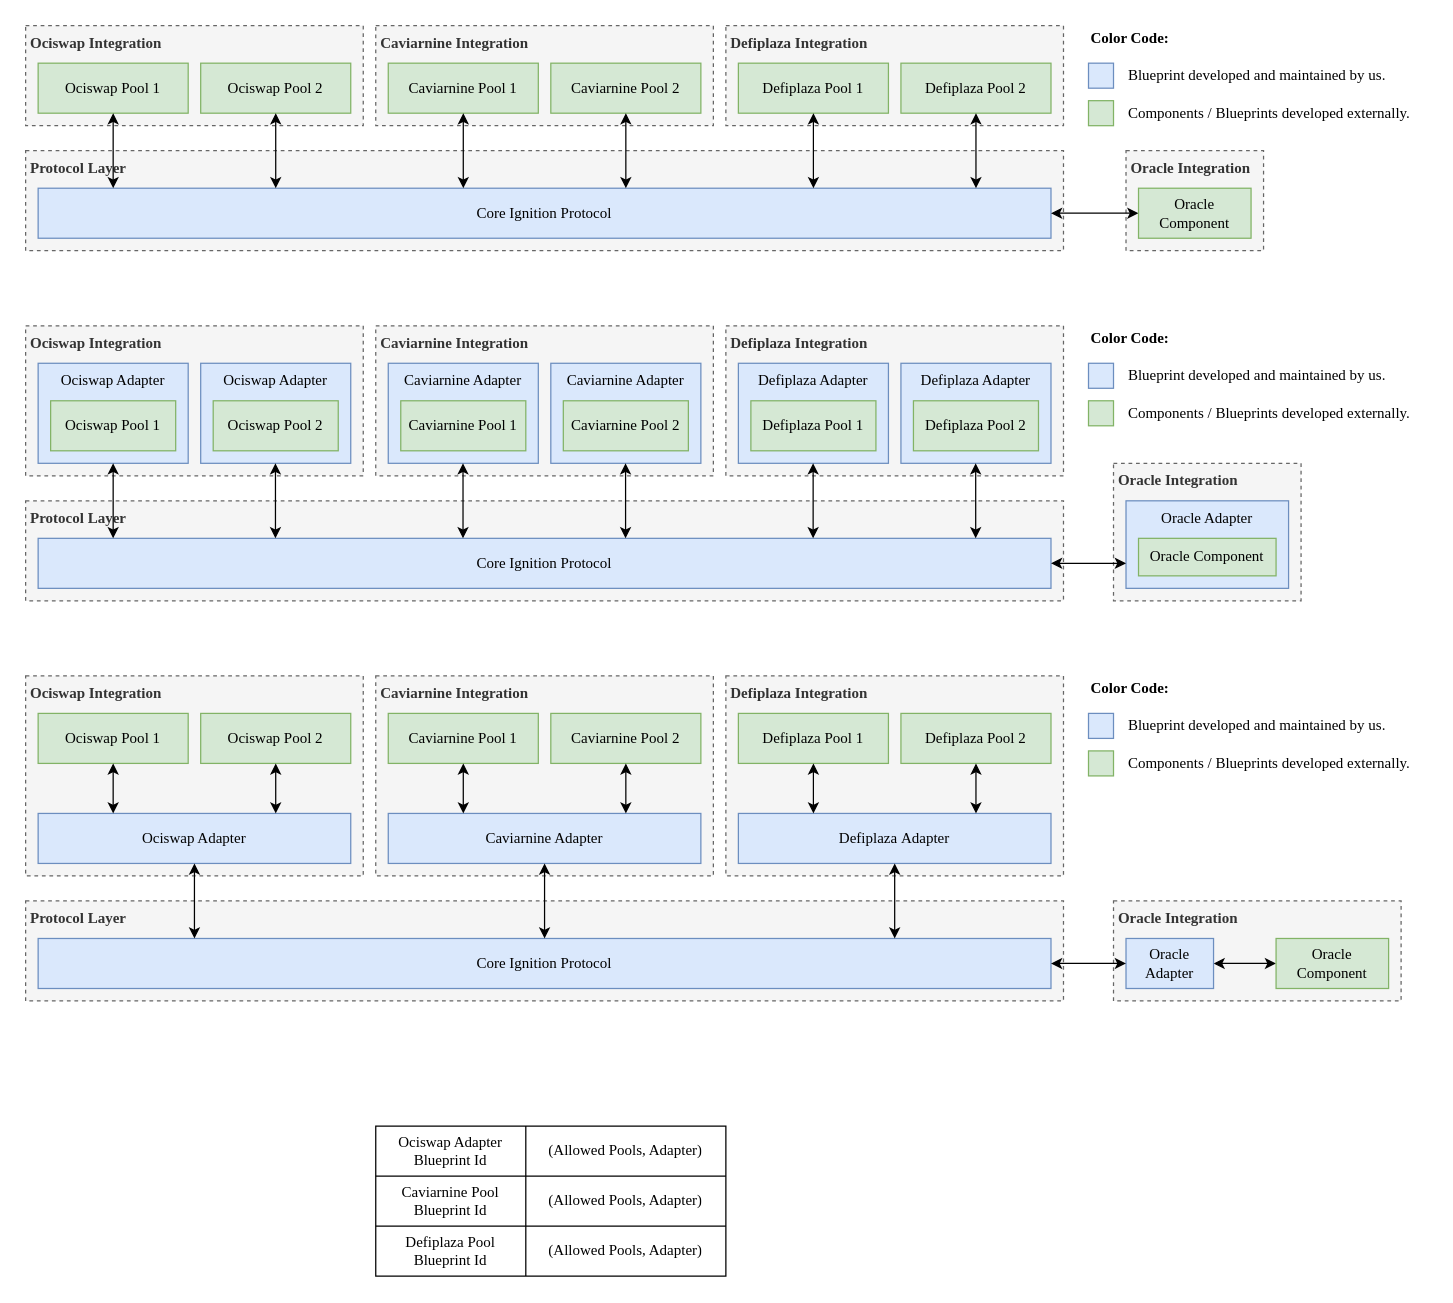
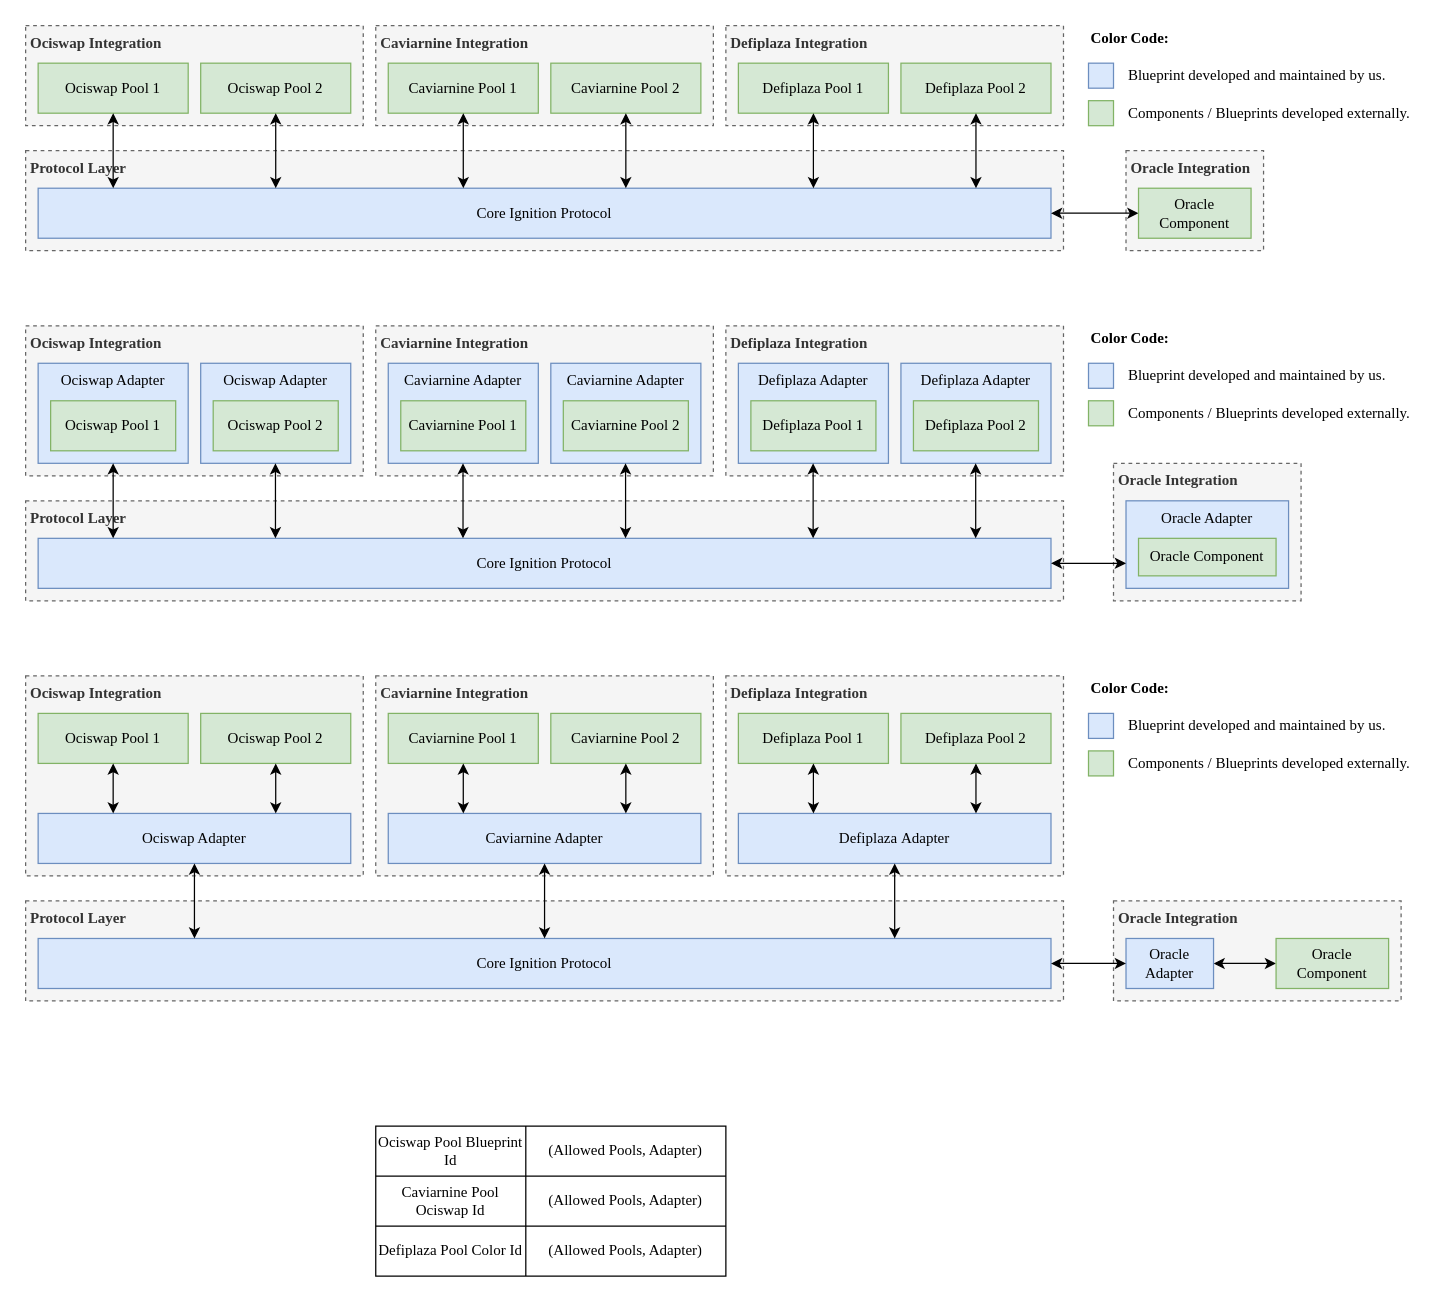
node "Ociswap Adapter Blueprint Id": label "Ociswap Adapter Blueprint Id" -> "Ociswap Pool Blueprint Id"
node "Caviarnine Pool Blueprint Id": label "Caviarnine Pool Blueprint Id" -> "Caviarnine Pool Ociswap Id"
node "Defiplaza Pool Blueprint Id": label "Defiplaza Pool Blueprint Id" -> "Defiplaza Pool Color Id"
